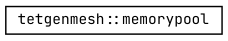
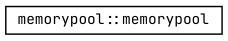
node "tetgenmesh::memorypool": label "tetgenmesh::memorypool" -> "memorypool::memorypool"
